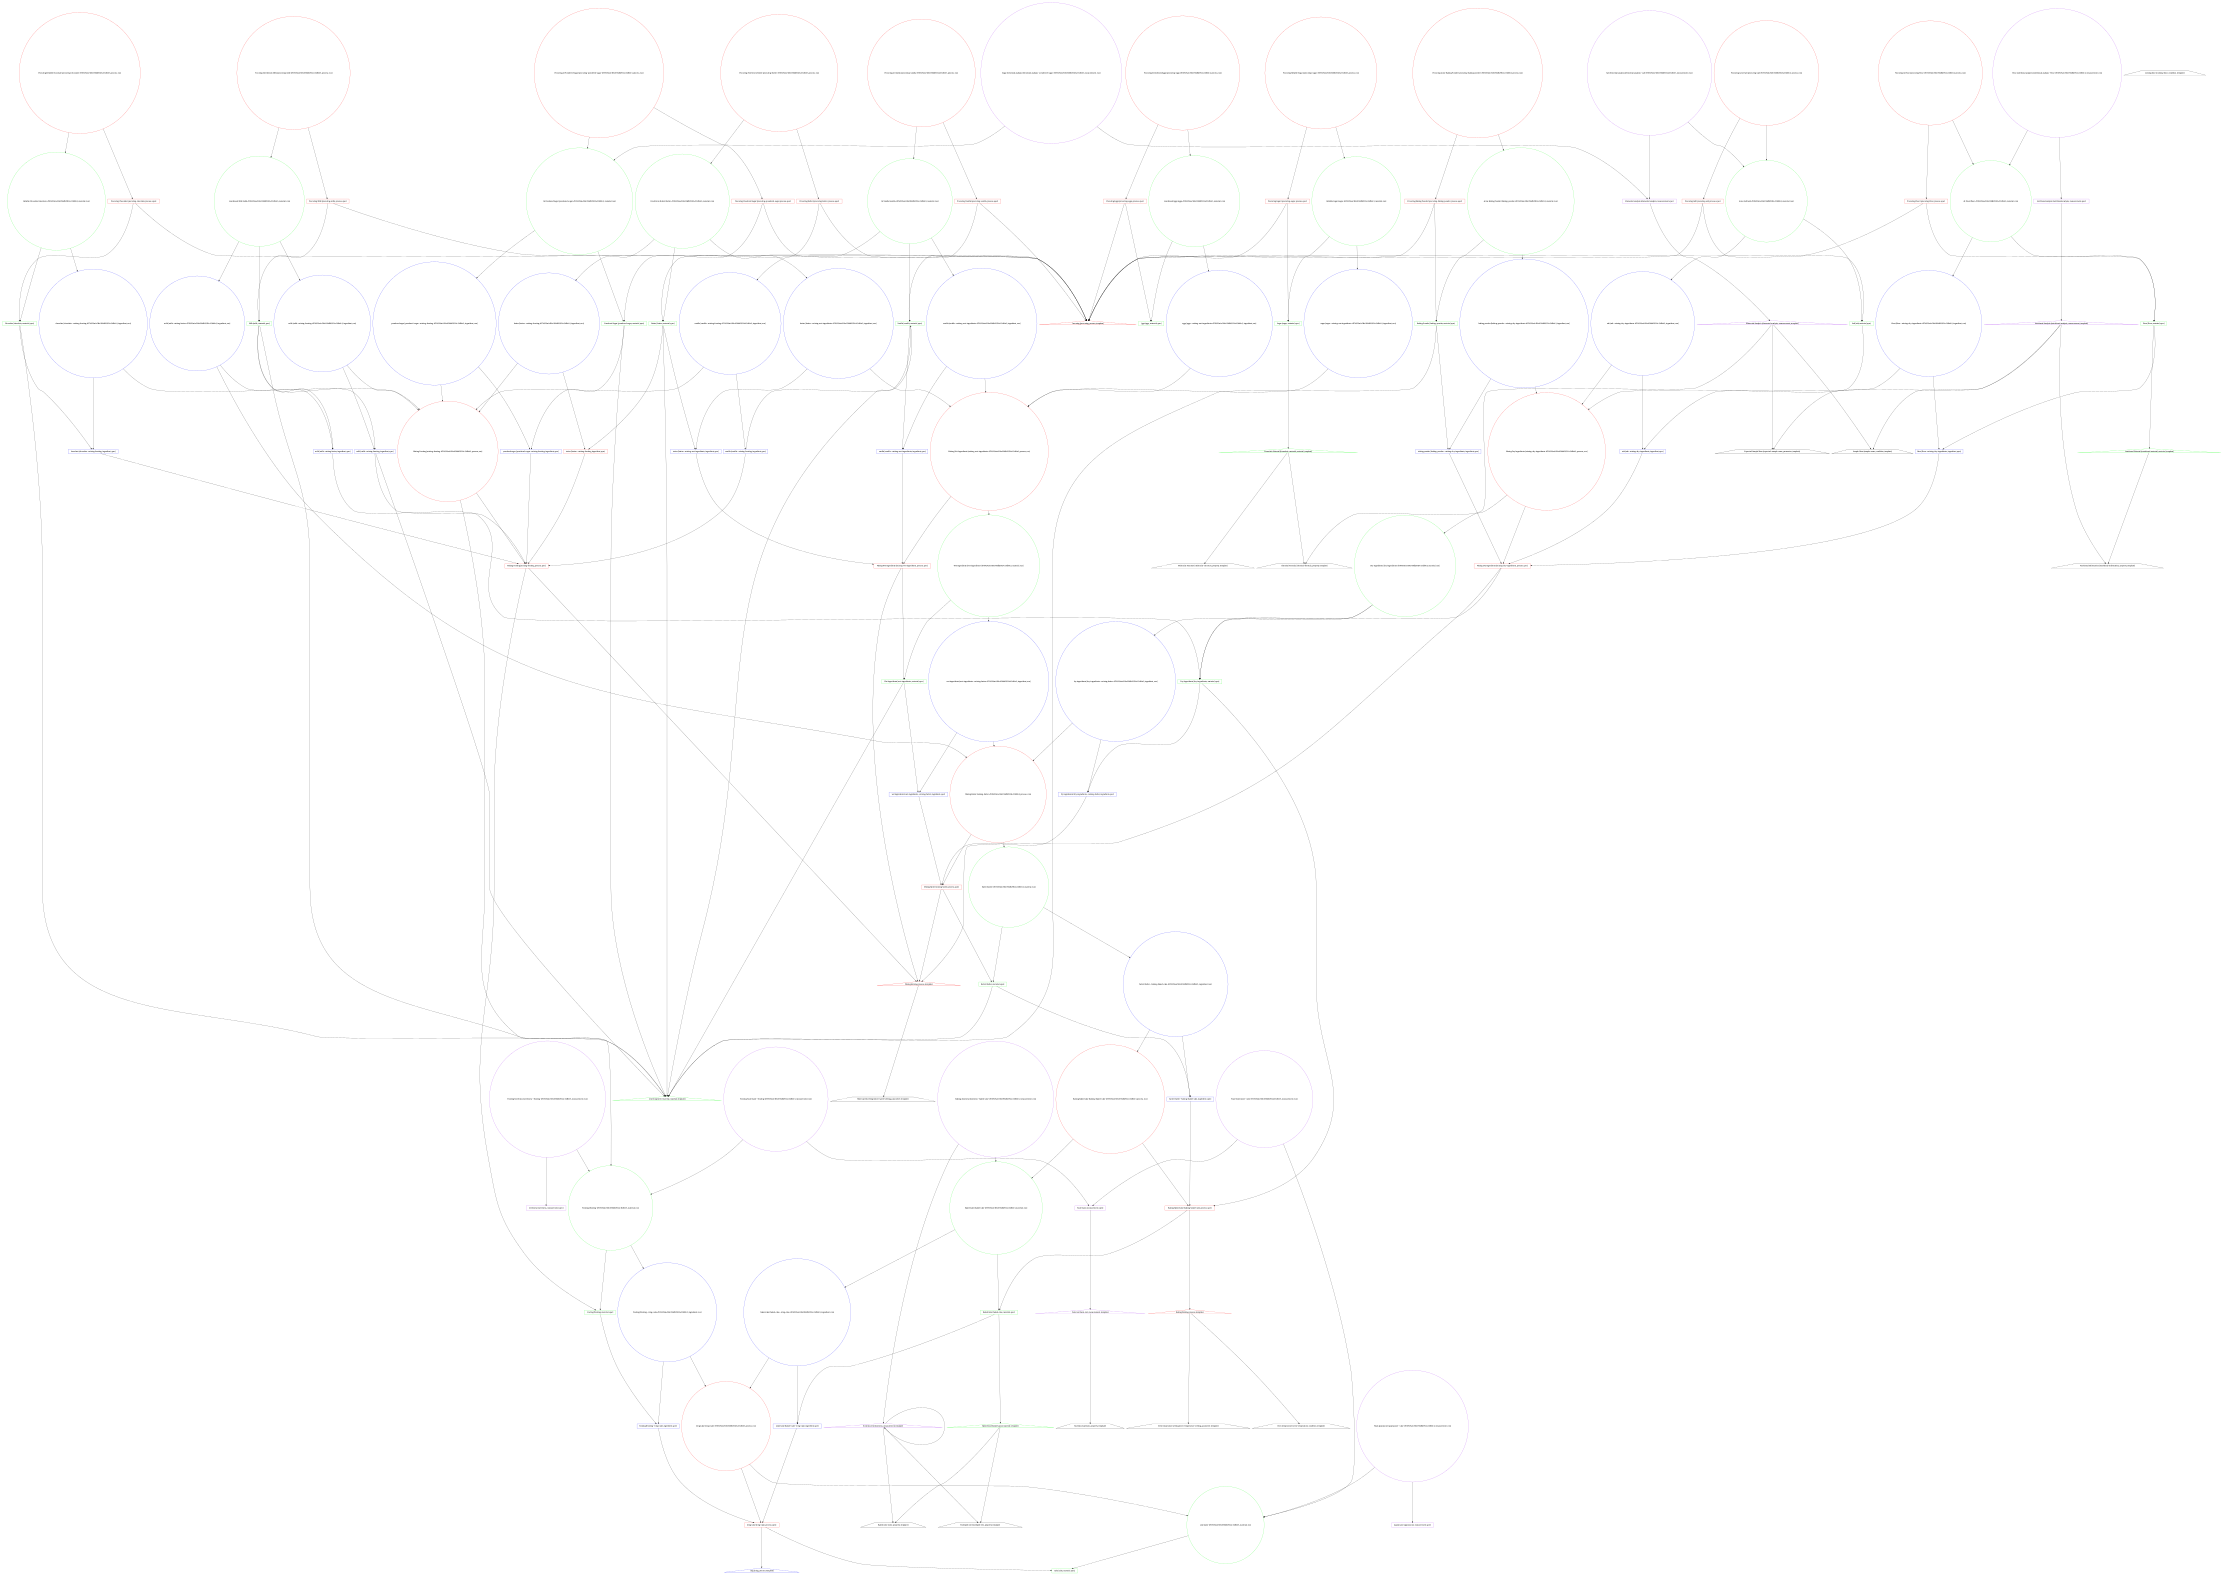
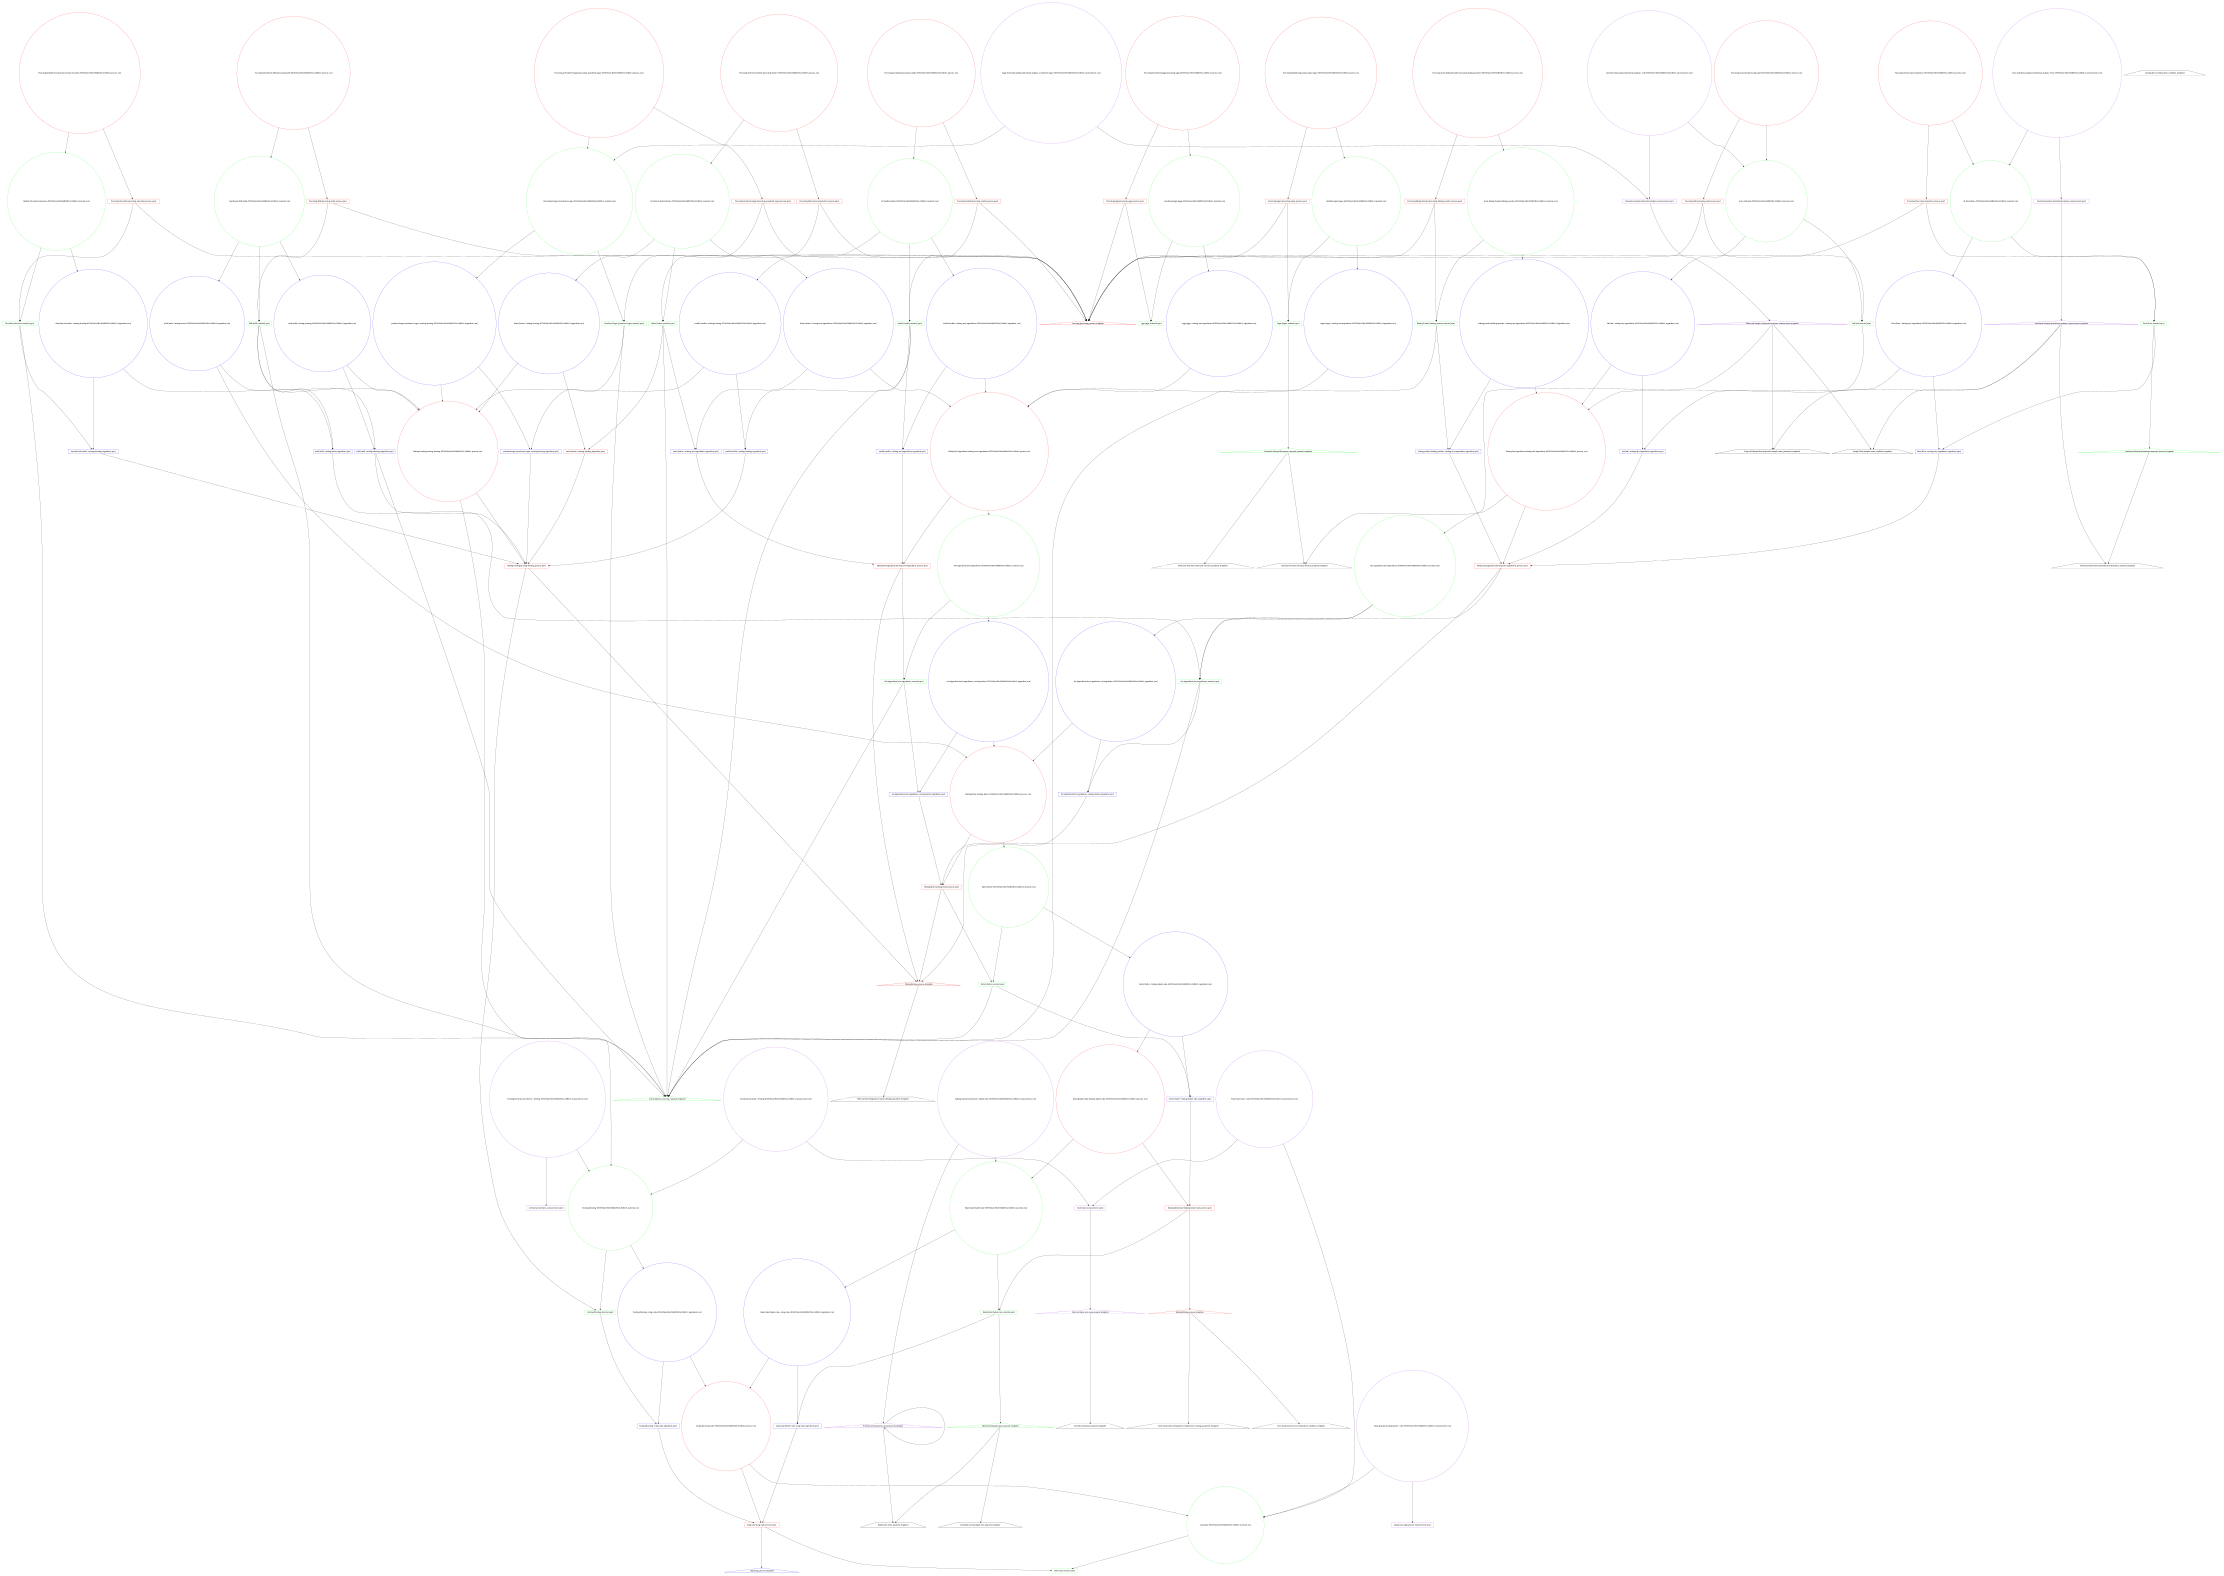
edge "vanilla [vanilla--mixing-frosting, ingredient_spec]" -> "Vanilla [vanilla, material_spec]": reversed
edge "Dry Ingredients [dry-ingredients, material_spec]" -> "Baking Baked Cake [baking-baked-cake, process_spec]": now "Dry Ingredients [dry-ingredients, material_spec]" -> "Generic [generic-material, material_template]"
edge "Doneness test [doneness, measurement_template]" -> "Toothpick test [toothpick-test, property_template]": removed
